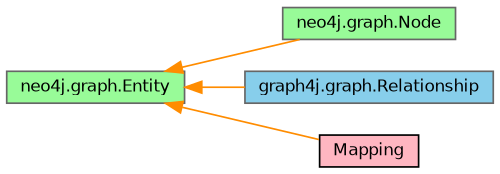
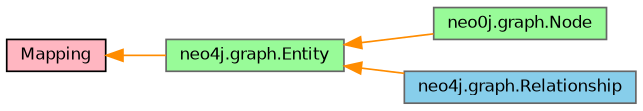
node "neo4j.graph.Node": label "neo4j.graph.Node" -> "neo0j.graph.Node"
node "graph4j.graph.Relationship": label "graph4j.graph.Relationship" -> "neo4j.graph.Relationship"
edge "Mapping" -> "neo4j.graph.Entity": reversed
